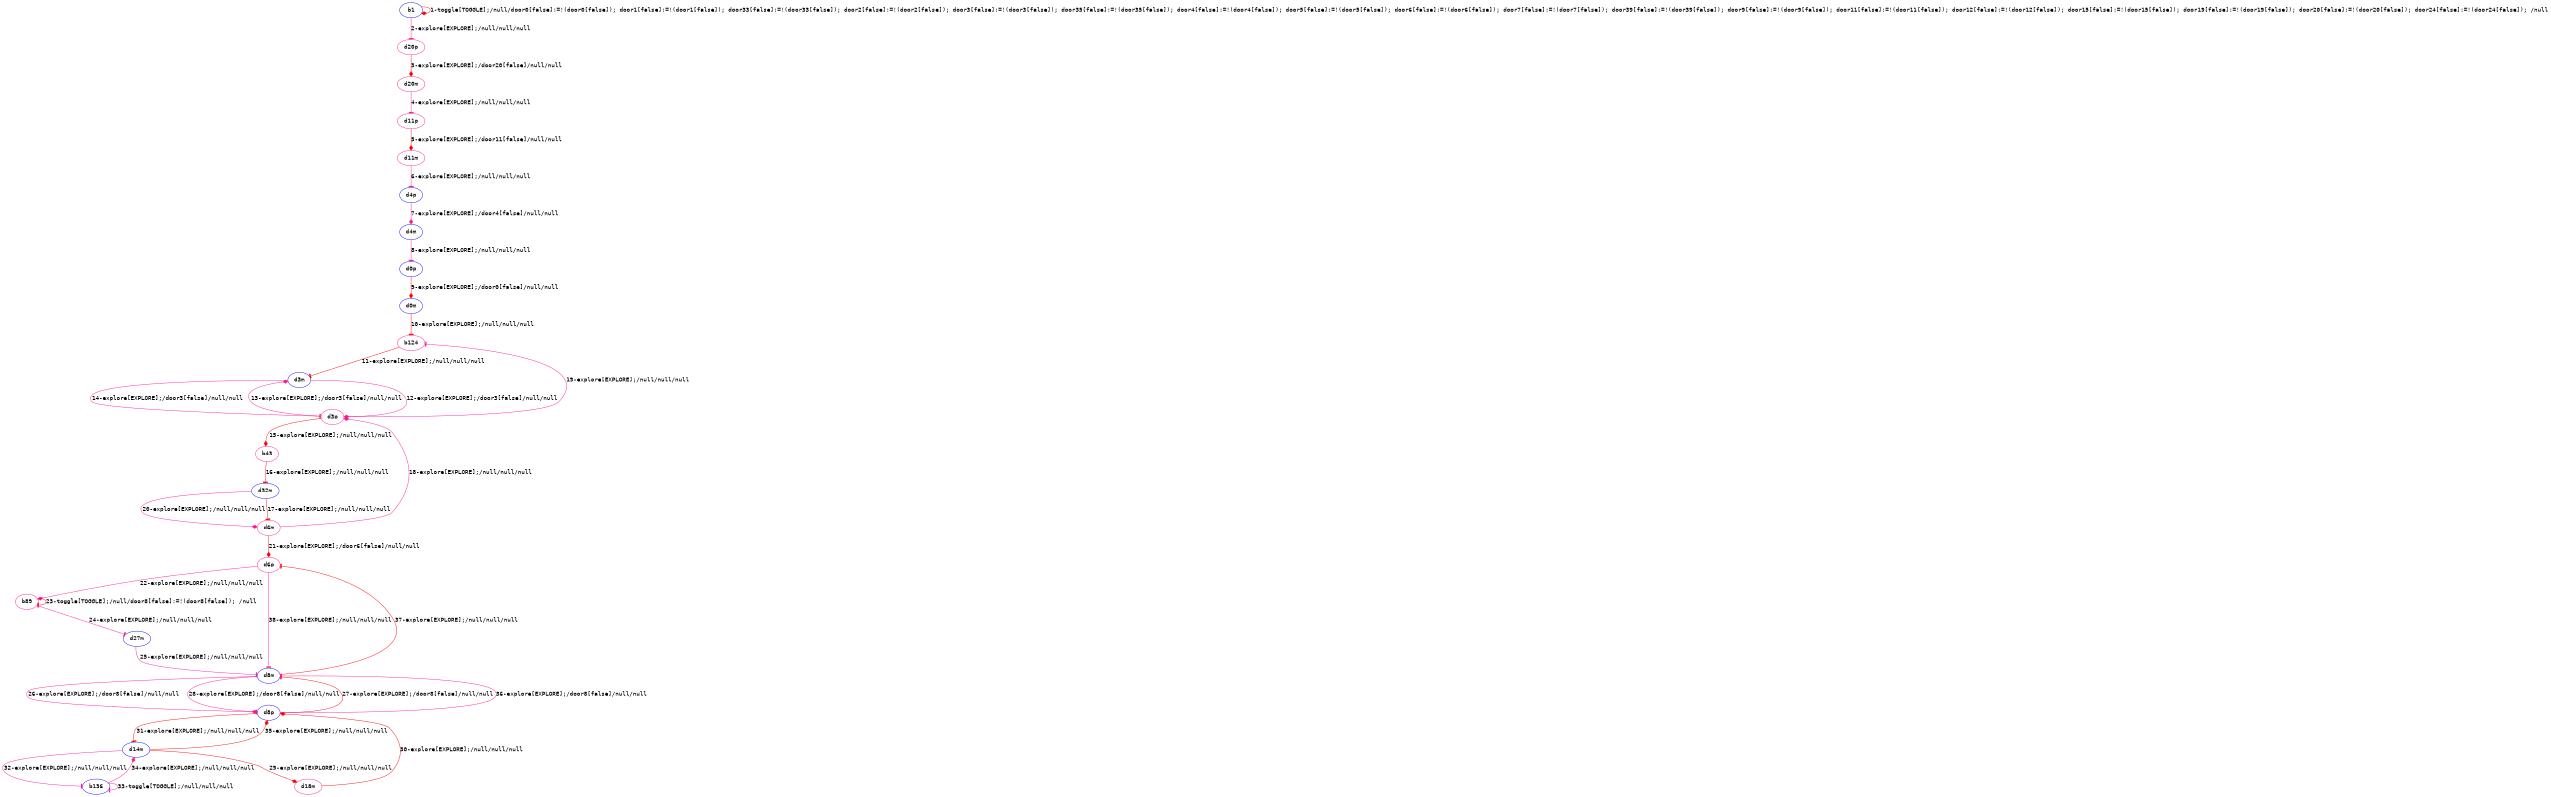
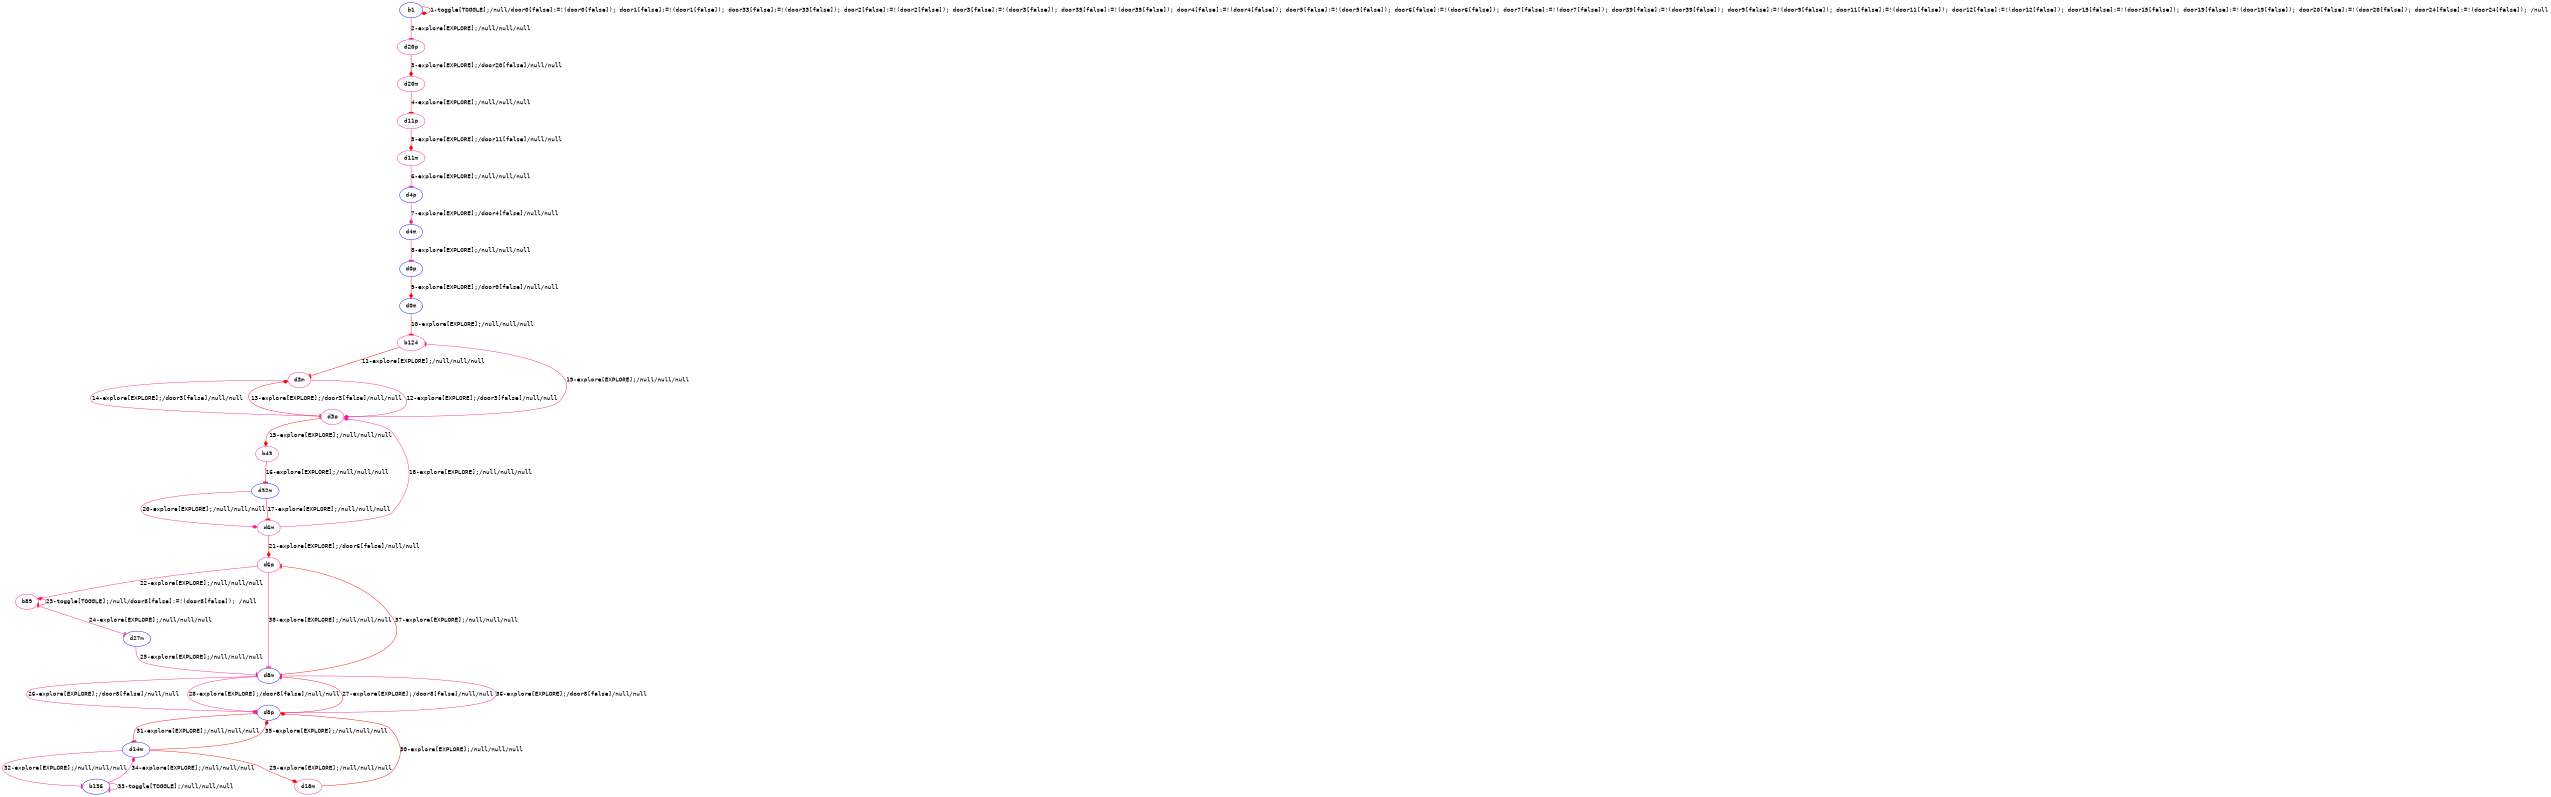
edge "d20m" -> "d11p": color deeppink -> red
node "d3m": color blue -> deeppink
edge "d3p" -> "d3m": color deeppink -> red
